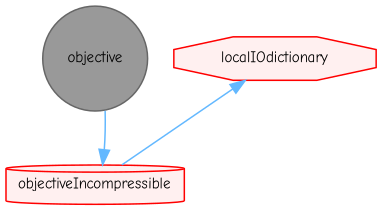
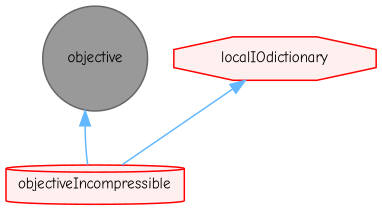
edge "objective" -> "objectiveIncompressible": reversed
